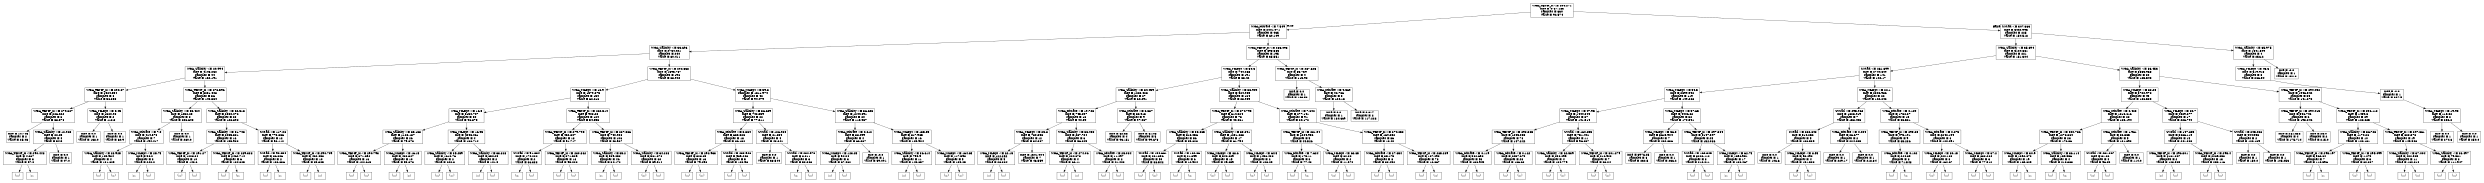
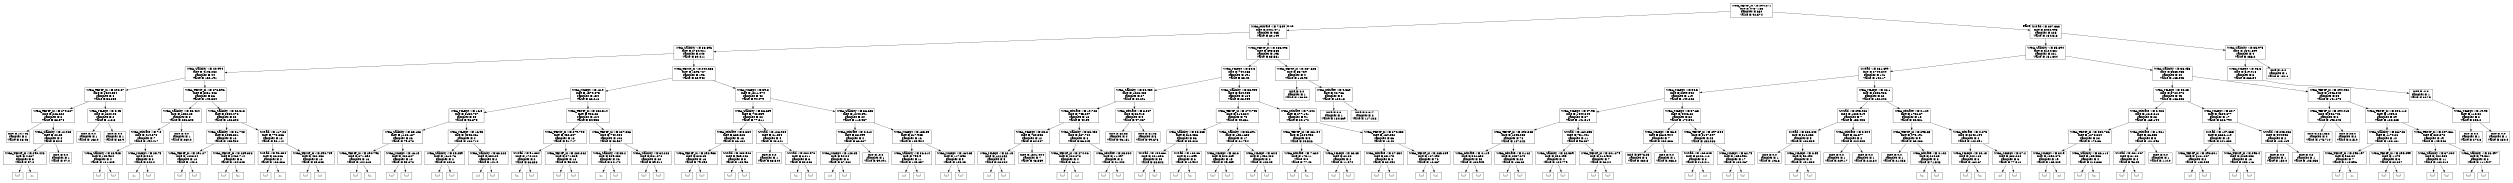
node "WOA_MLDpt <= 59.3 samples = 1311.974 samples = 42 value = 94.479": label "WOA_MLDpt <= 59.3 samples = 1311.974 samples = 42 value = 94.479" -> "WOA_MLDpt <= 59.3 mse = 1311.974 samples = 42 value = 94.479"
node "WOA_Nitrate <= 7.624 mse = 175.11 samples = 3 value = 77.48": label "WOA_Nitrate <= 7.624 mse = 175.11 samples = 3 value = 77.48" -> "WOA_Nitrate <= 7.624 mse = 175.11 value = 3 value = 77.48"
node "mse = 0.0 samples = 1 value = 21.053": added
